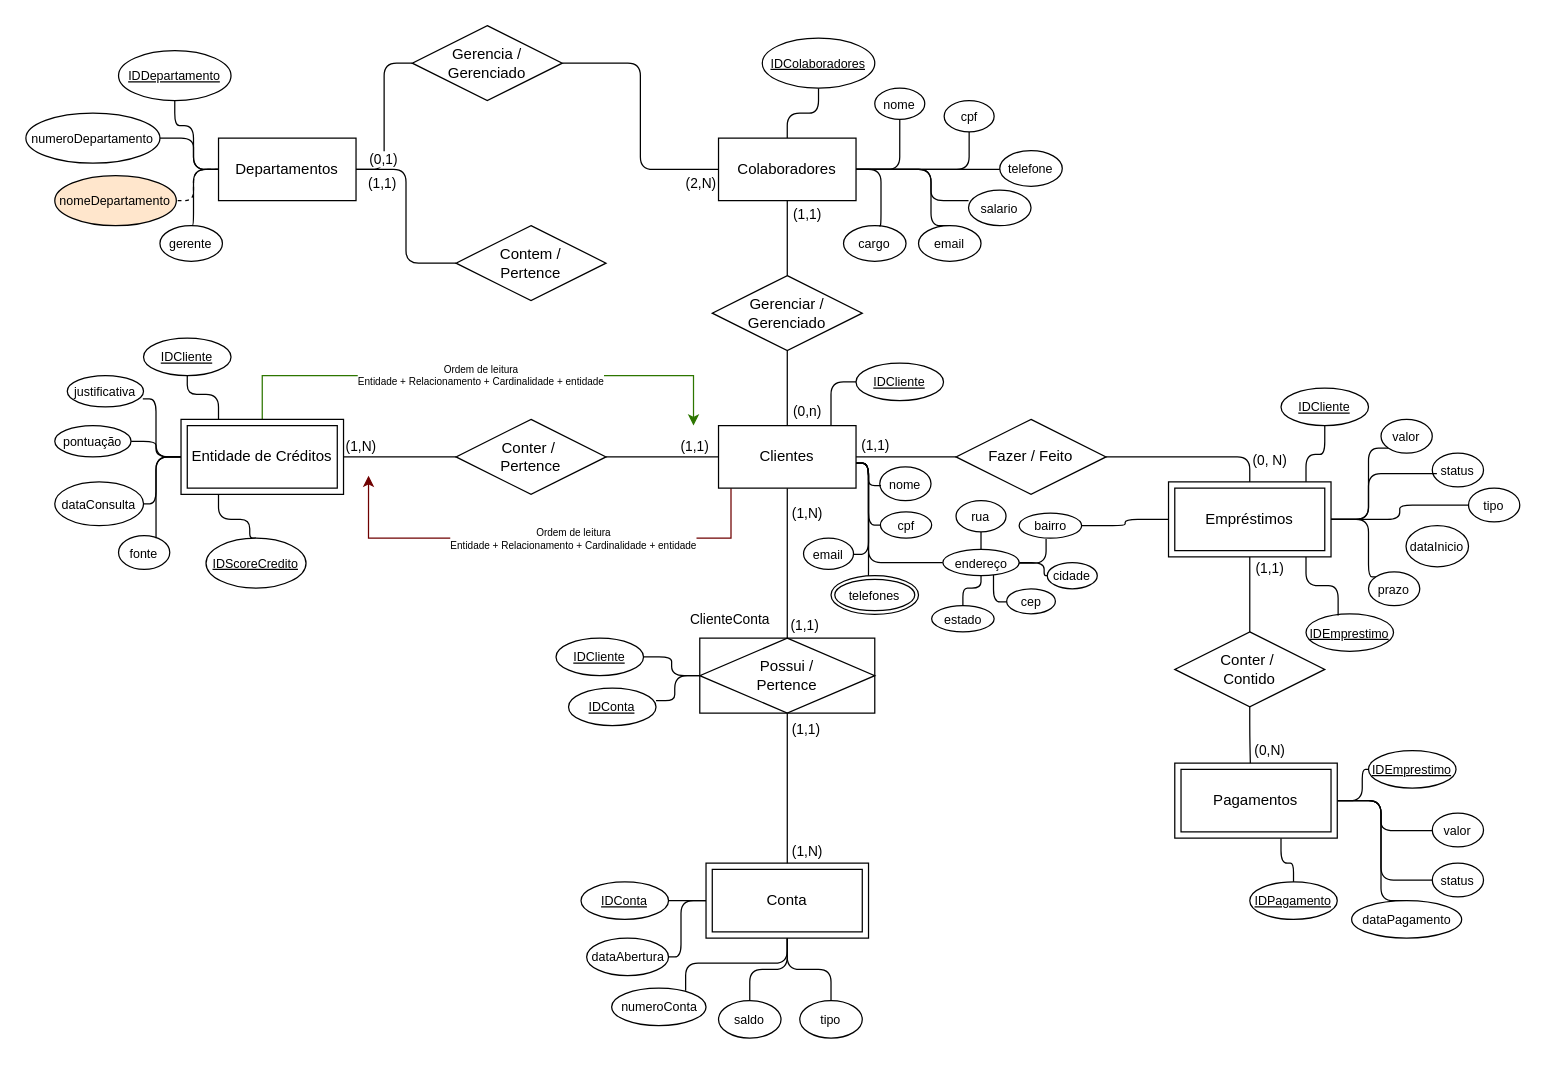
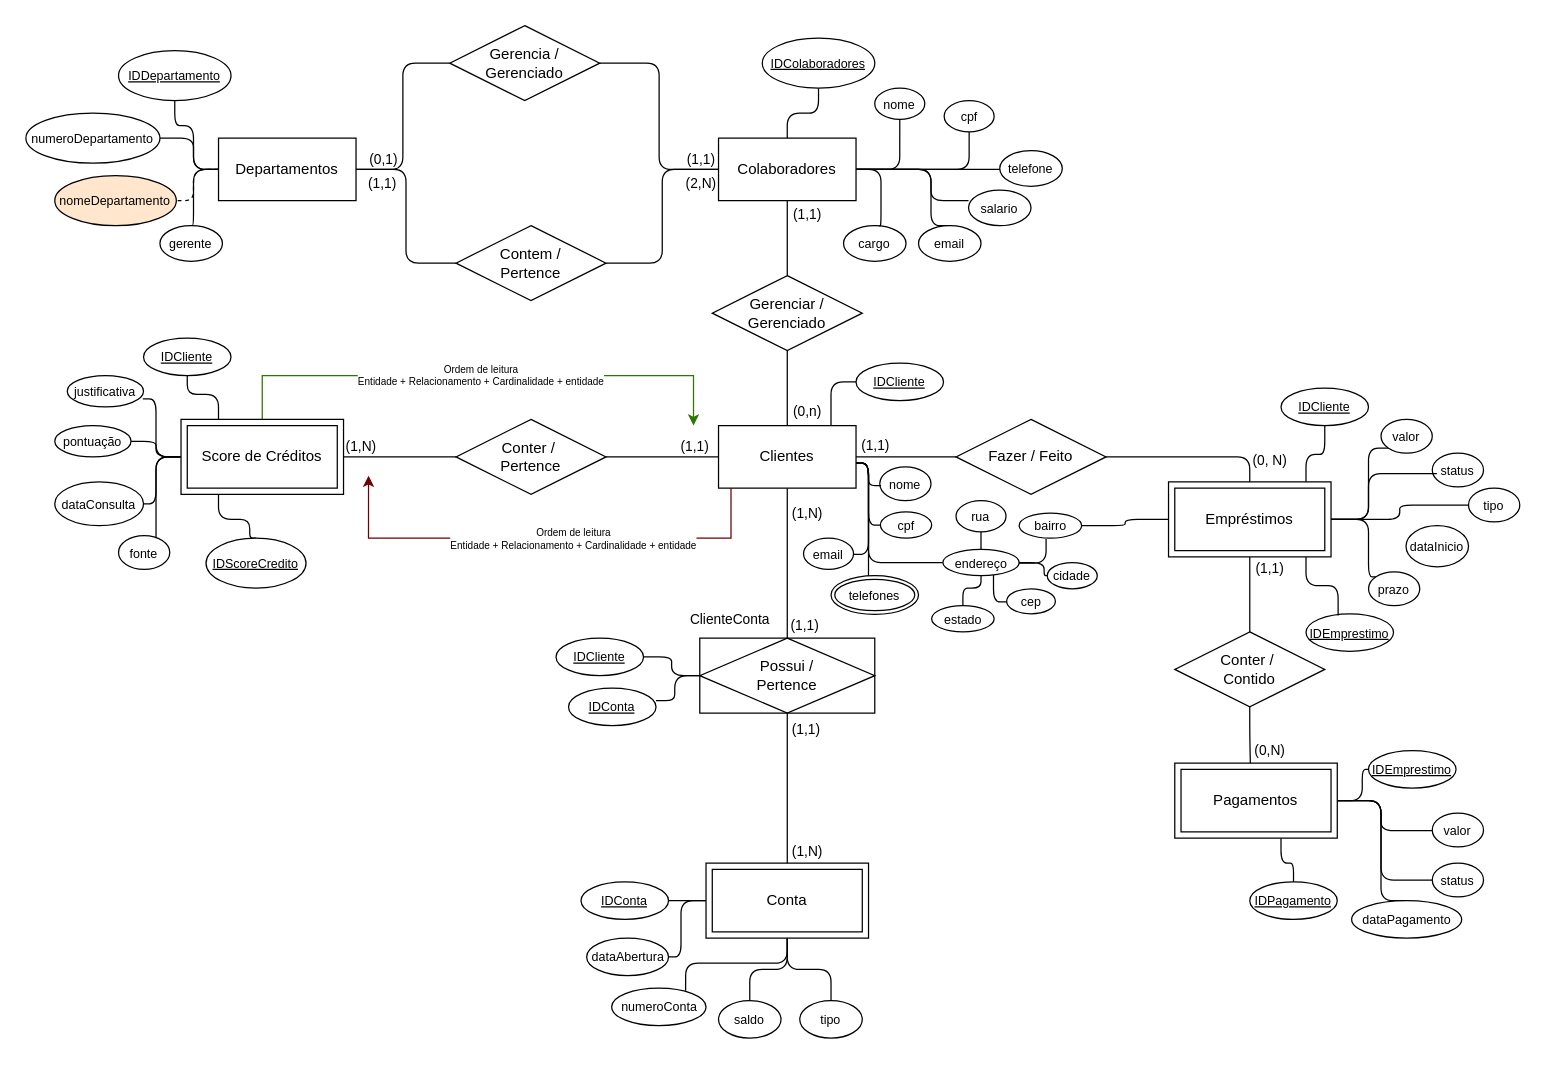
node "Gerencia / Gerenciado": moved (487, 63) -> (525, 63)
edge "Colaboradores" -- "Contem / Pertence": added, label "(1,1)"
node "Entidade de Créditos": label "Entidade de Créditos" -> "Score de Créditos"
